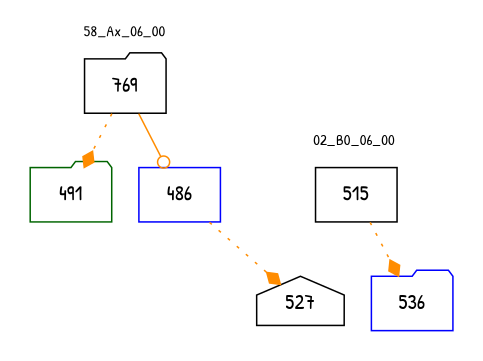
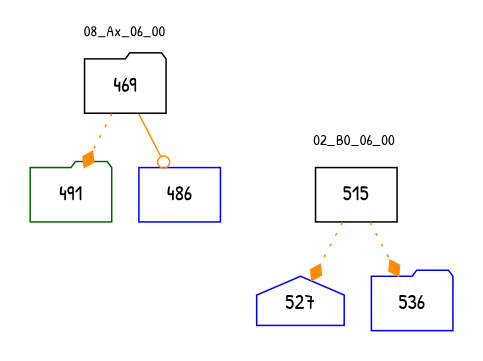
cluster "58_Ax_06_00": label "58_Ax_06_00" -> "08_Ax_06_00"
node "769": label "769" -> "469"
edge "486" -> "527": now "515" -> "527"
node "527": color black -> blue
